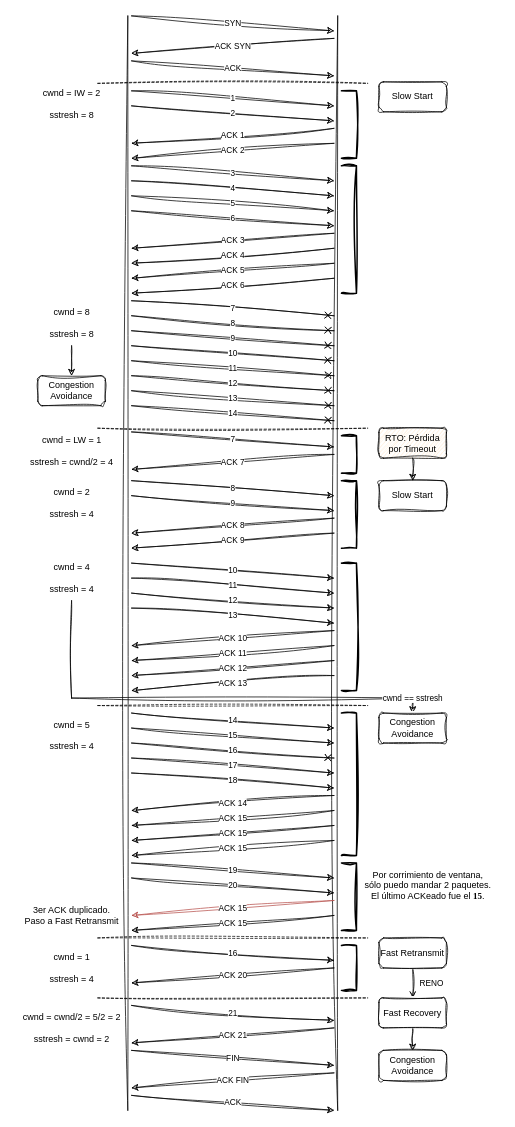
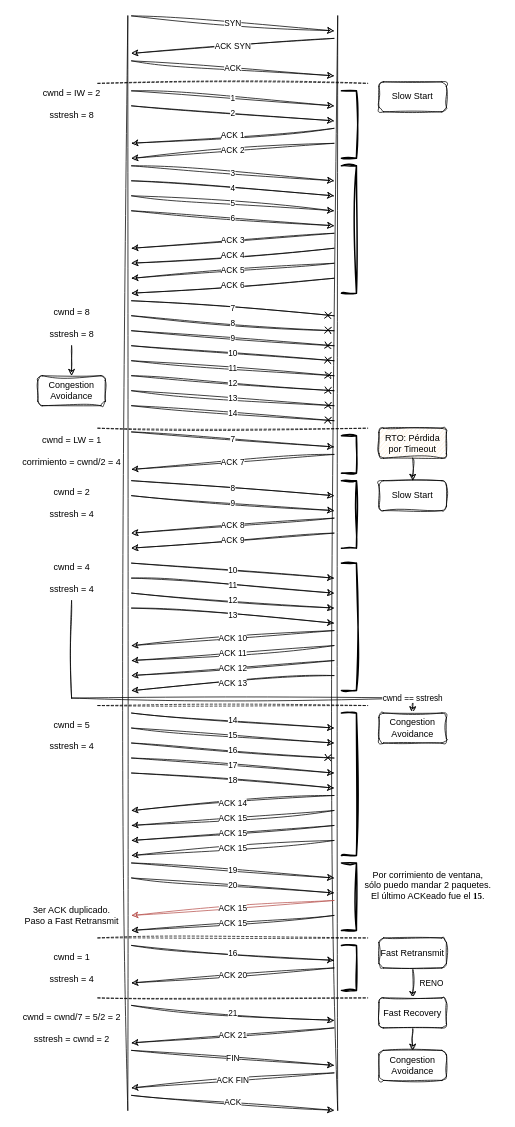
node "cwnd = LW = 1 sstresh = cwnd/2 = 4": label "cwnd = LW = 1 sstresh = cwnd/2 = 4" -> "cwnd = LW = 1 corrimiento = cwnd/2 = 4"
edge "Fast Retransmit" -> "Fast Recovery": arrowhead open -> classic
node "cwnd = cwnd/2 = 5/2 = 2 sstresh = cwnd = 2": label "cwnd = cwnd/2 = 5/2 = 2 sstresh = cwnd = 2" -> "cwnd = cwnd/7 = 5/2 = 2 sstresh = cwnd = 2"
